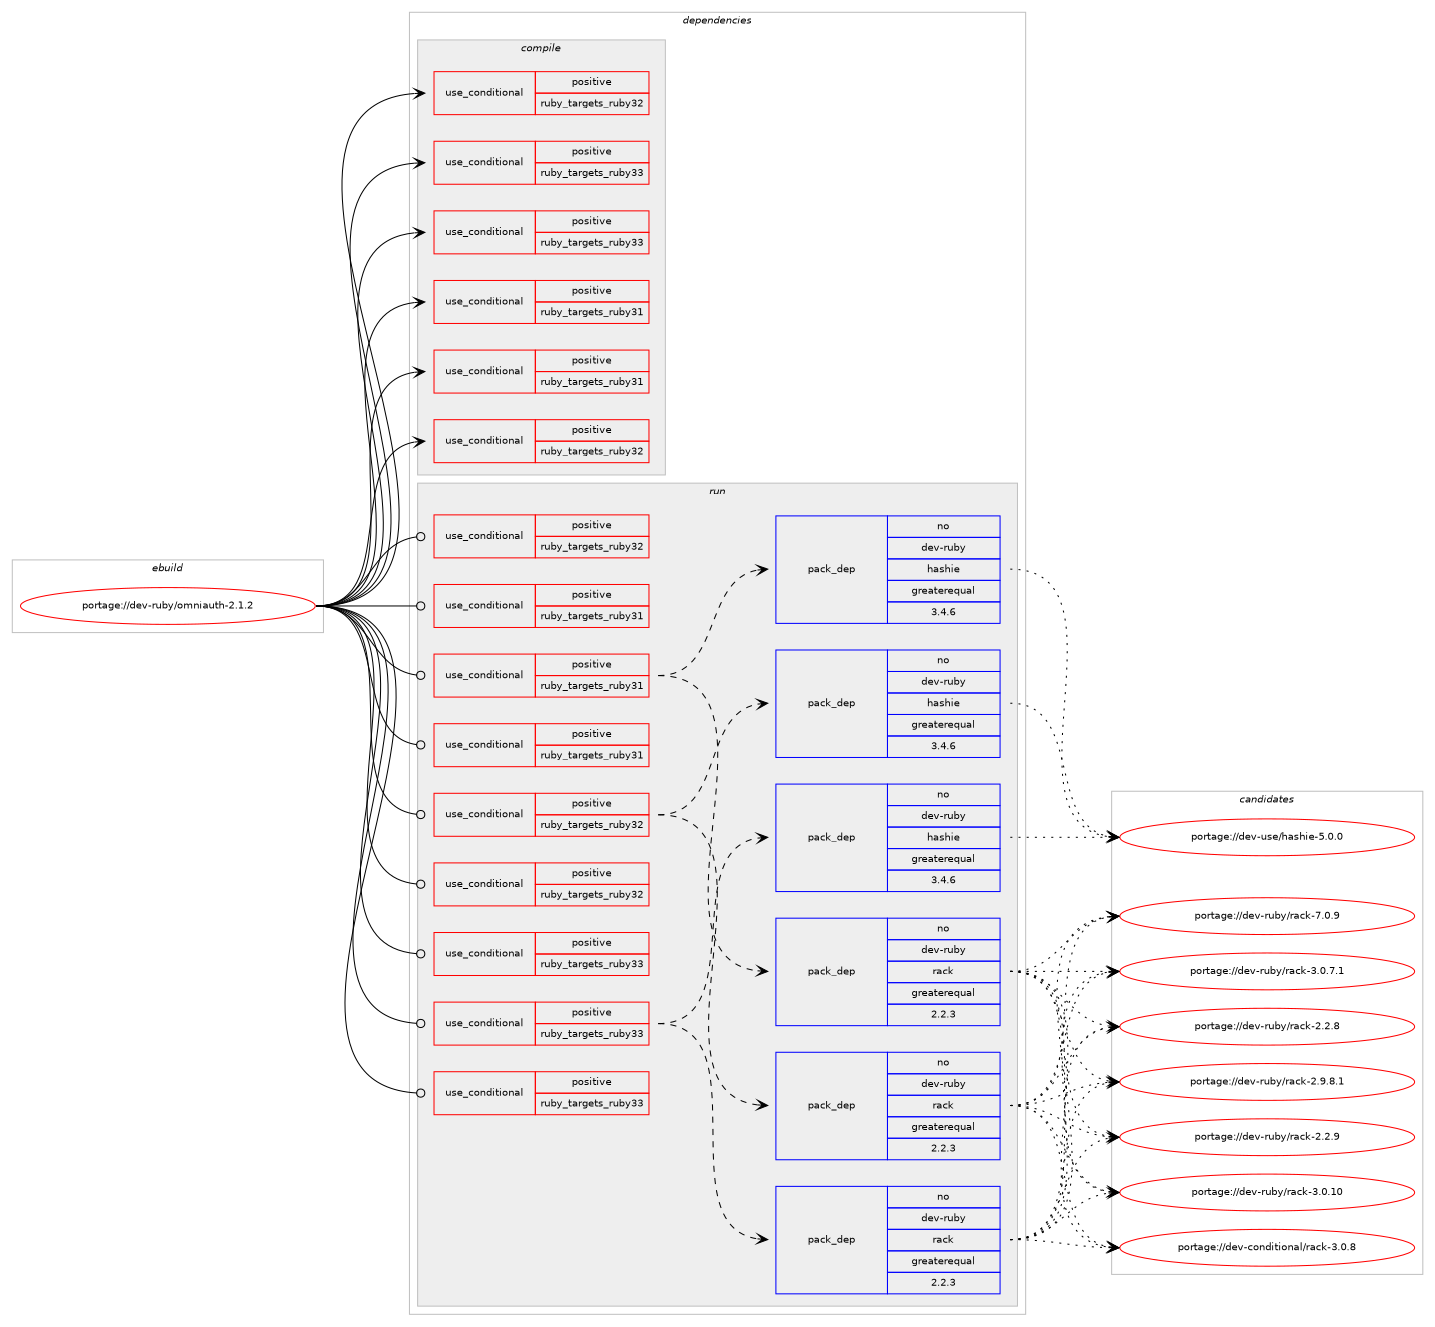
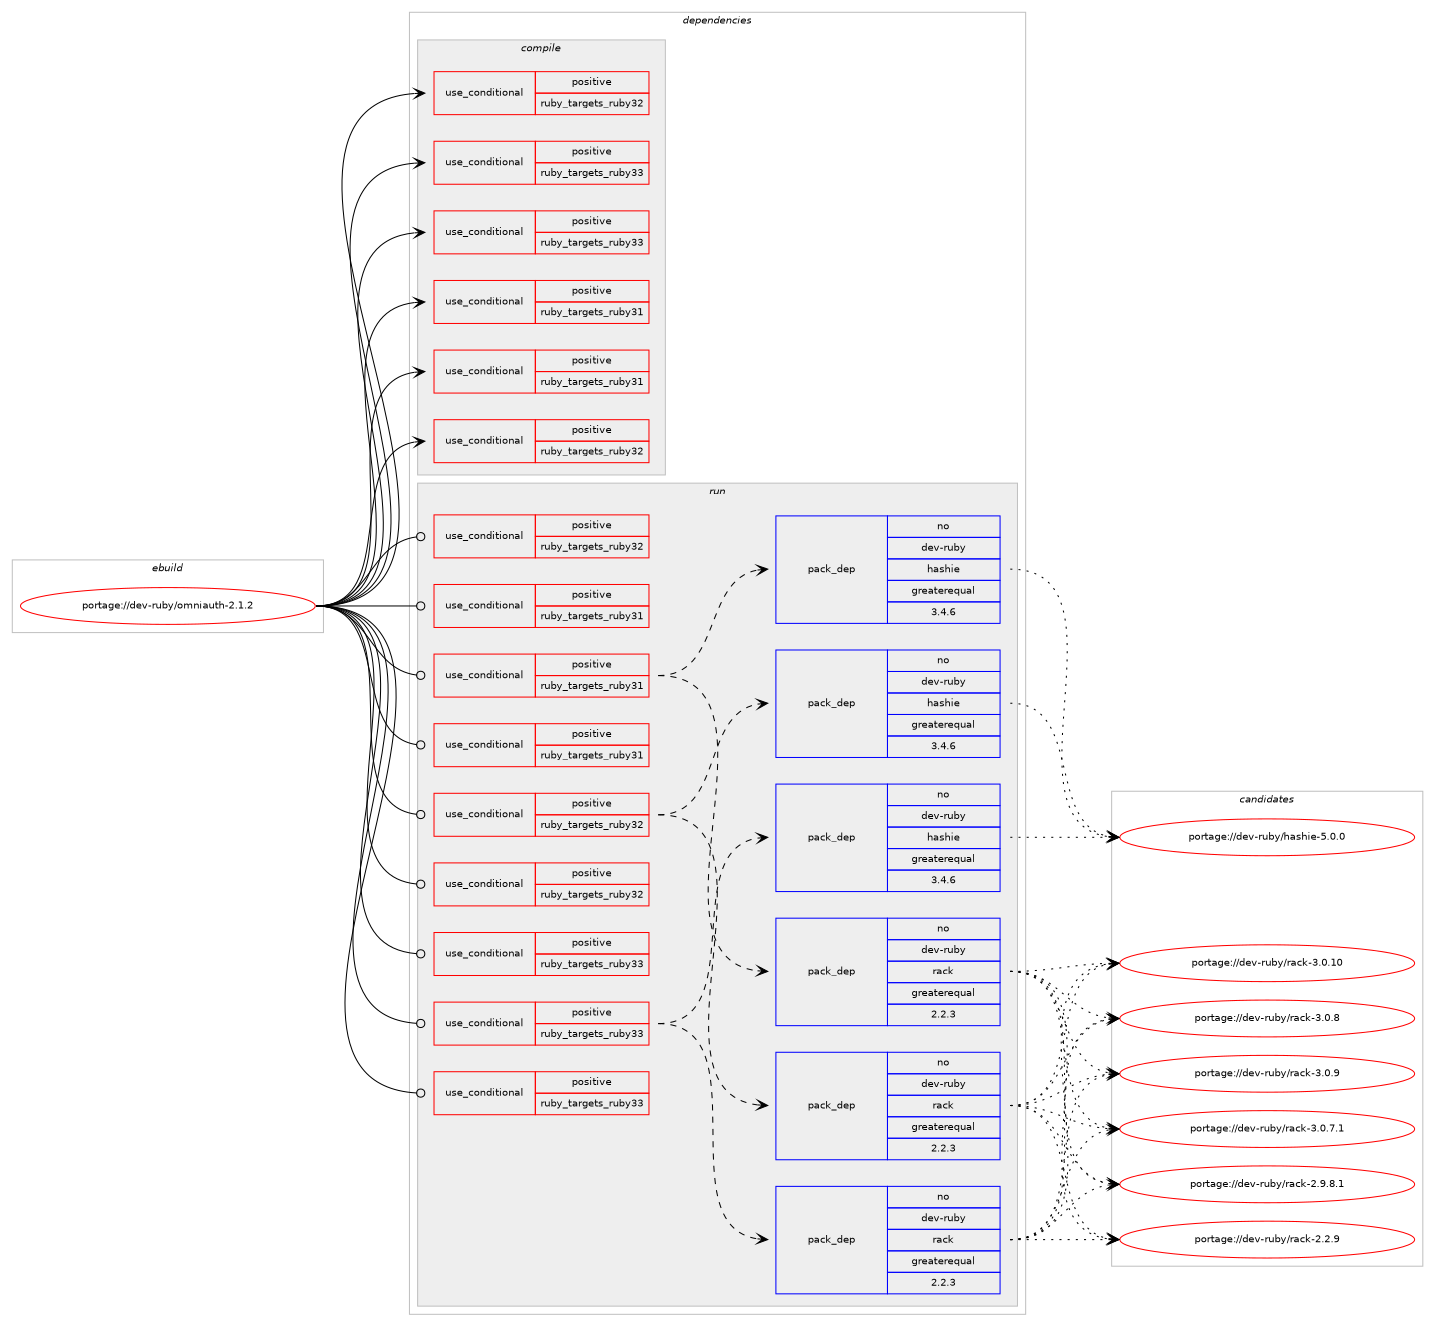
node "portage://dev-use/hashie-5.0.0": label "portage://dev-use/hashie-5.0.0" -> "portage://dev-ruby/hashie-5.0.0"
node "portage://dev-ruby/rack-7.0.9": label "portage://dev-ruby/rack-7.0.9" -> "portage://dev-ruby/rack-3.0.9"
node "portage://dev-ruby/rack-2.2.8": removed
node "portage://dev-conditional/rack-3.0.8": label "portage://dev-conditional/rack-3.0.8" -> "portage://dev-ruby/rack-3.0.8"
